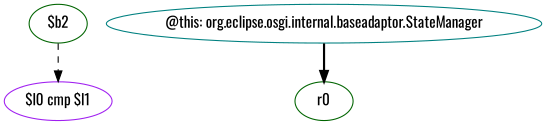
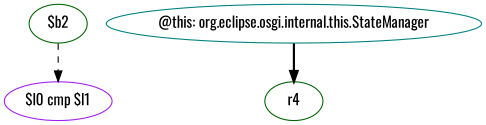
node "@this: org.eclipse.osgi.internal.baseadaptor.StateManager": label "@this: org.eclipse.osgi.internal.baseadaptor.StateManager" -> "@this: org.eclipse.osgi.internal.this.StateManager"
node "r0": label "r0" -> "r4"
